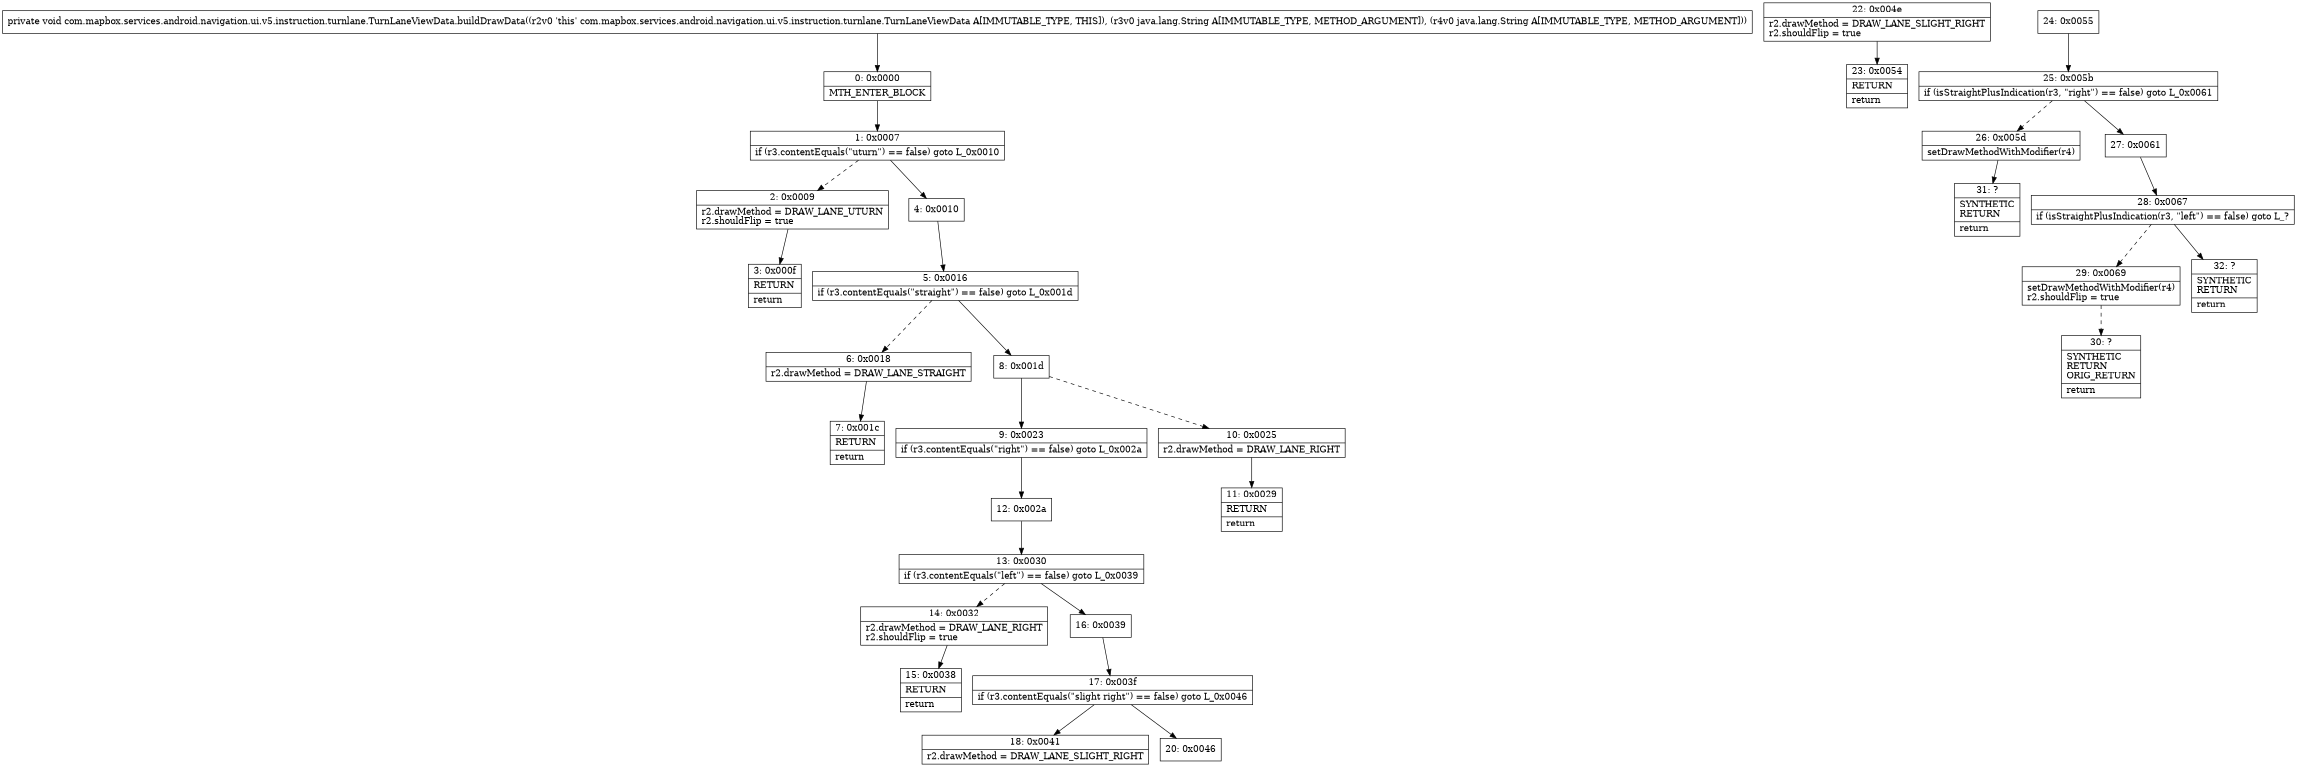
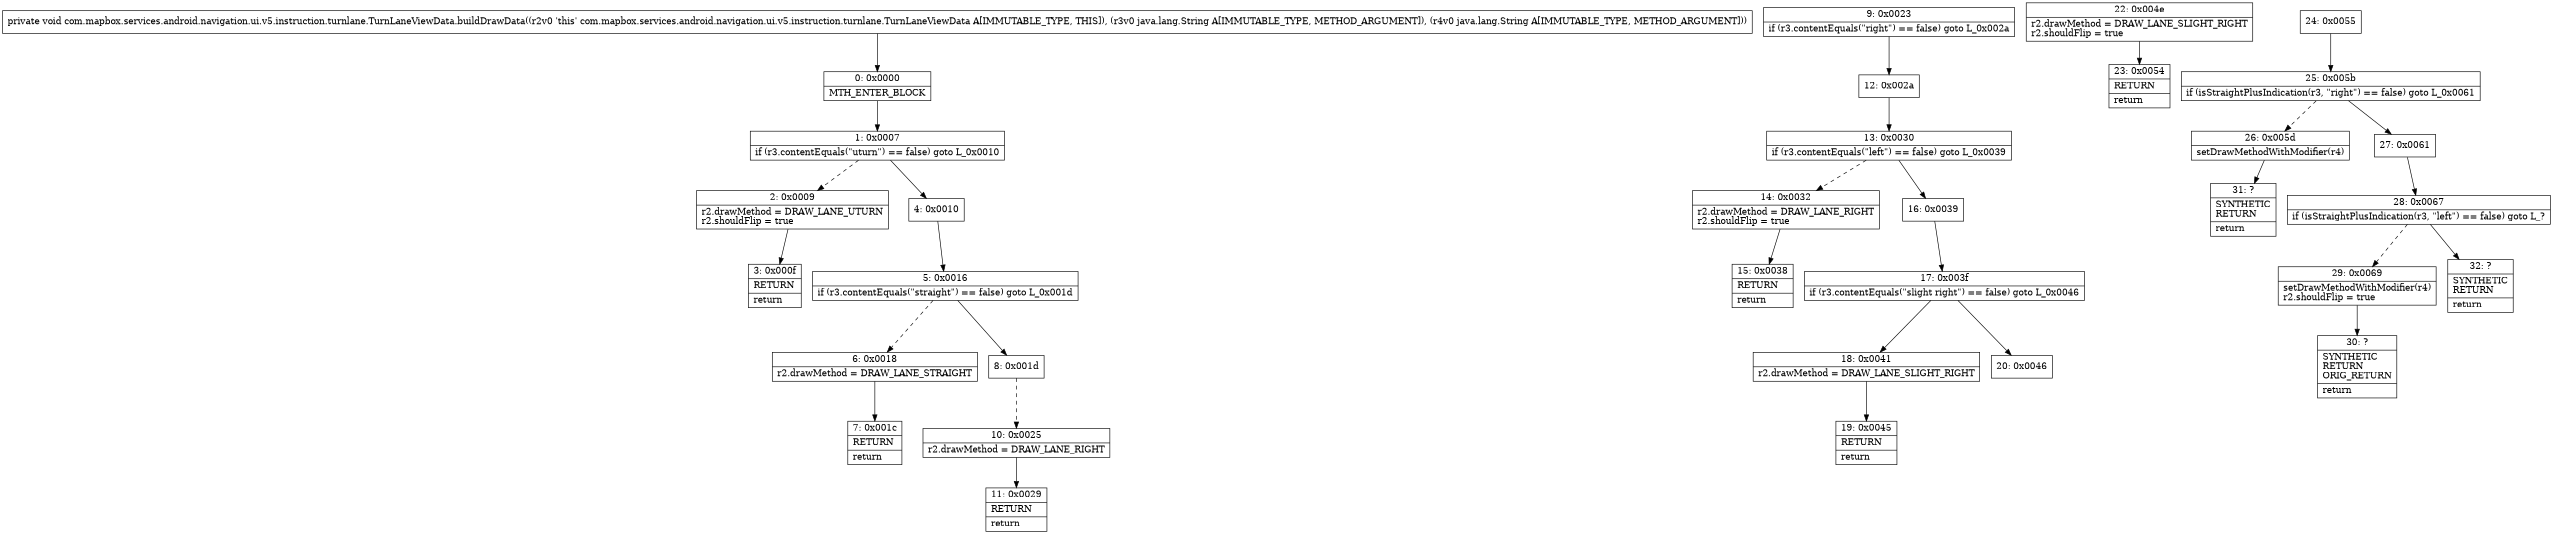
edge "29: 0x0069" -> "30: ?": style dashed -> solid
edge "8: 0x001d" -> "9: 0x0023": removed
node "19: 0x0045": added
